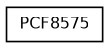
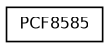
node "PCF8575": label "PCF8575" -> "PCF8585"
